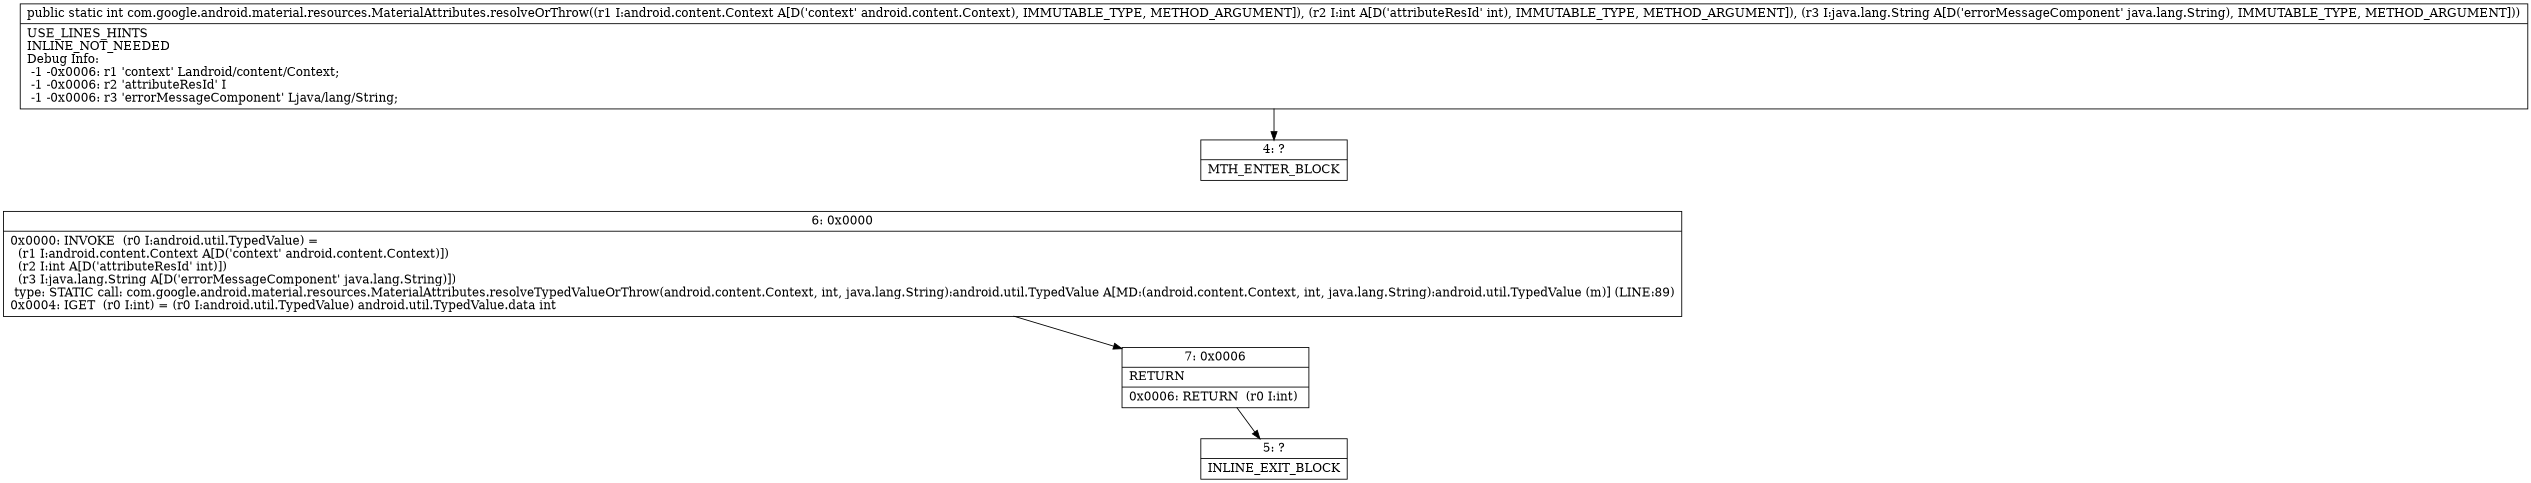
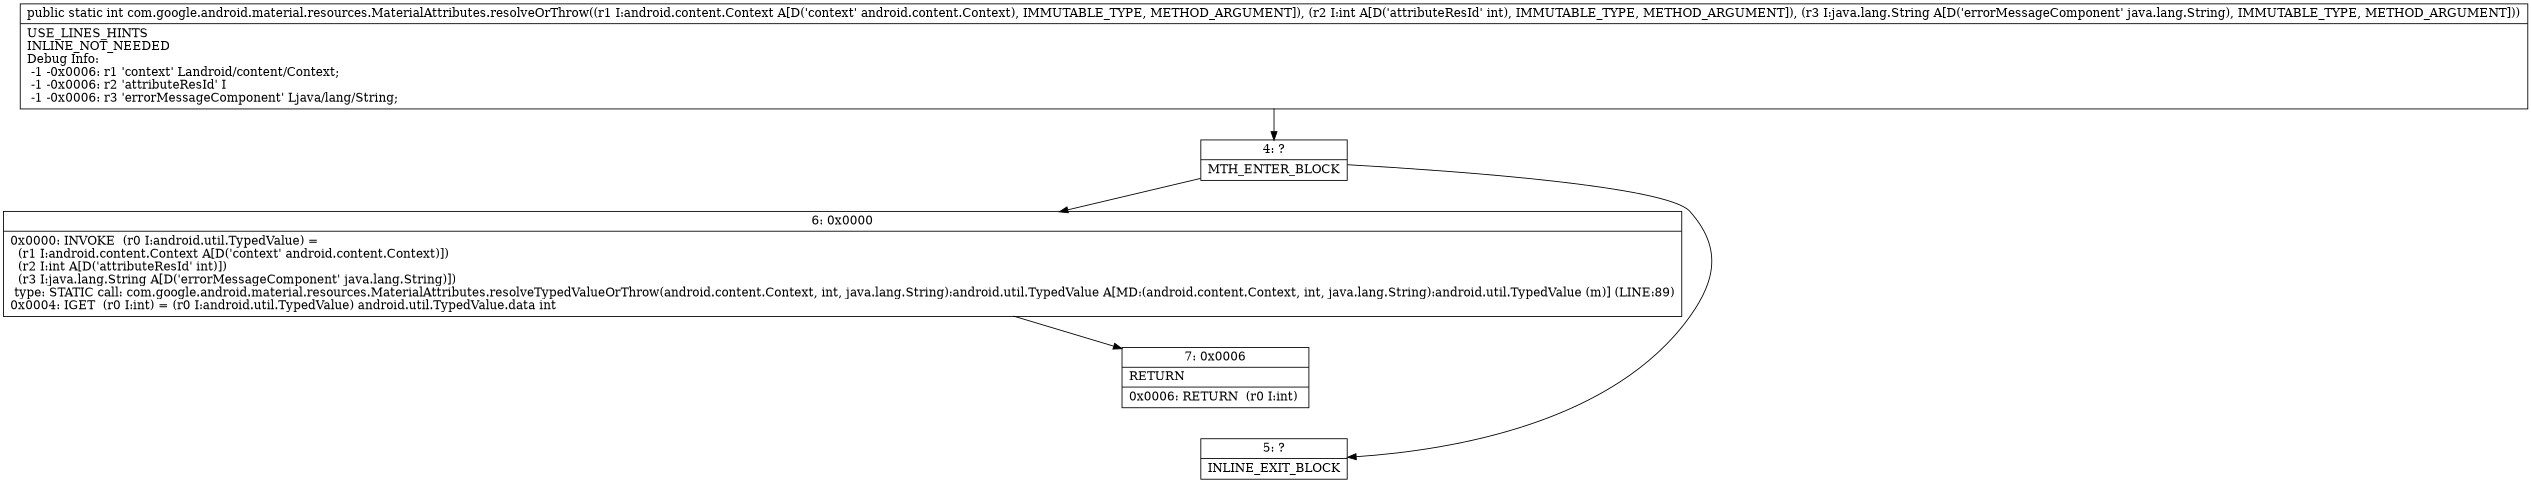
edge "4: ?" -> "6: 0x0000": added
edge "7: 0x0006" -> "5: ?": now "4: ?" -> "5: ?"
